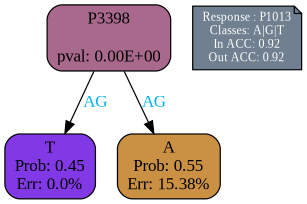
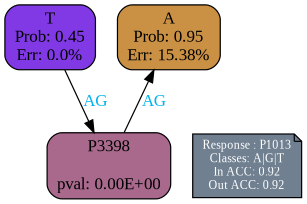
edge "P3398 pval: 0.00E+00" -> "T Prob: 0.45 Err: 0.0%": reversed
node "A Prob: 0.55 Err: 15.38%": label "A Prob: 0.55 Err: 15.38%" -> "A Prob: 0.95 Err: 15.38%"
